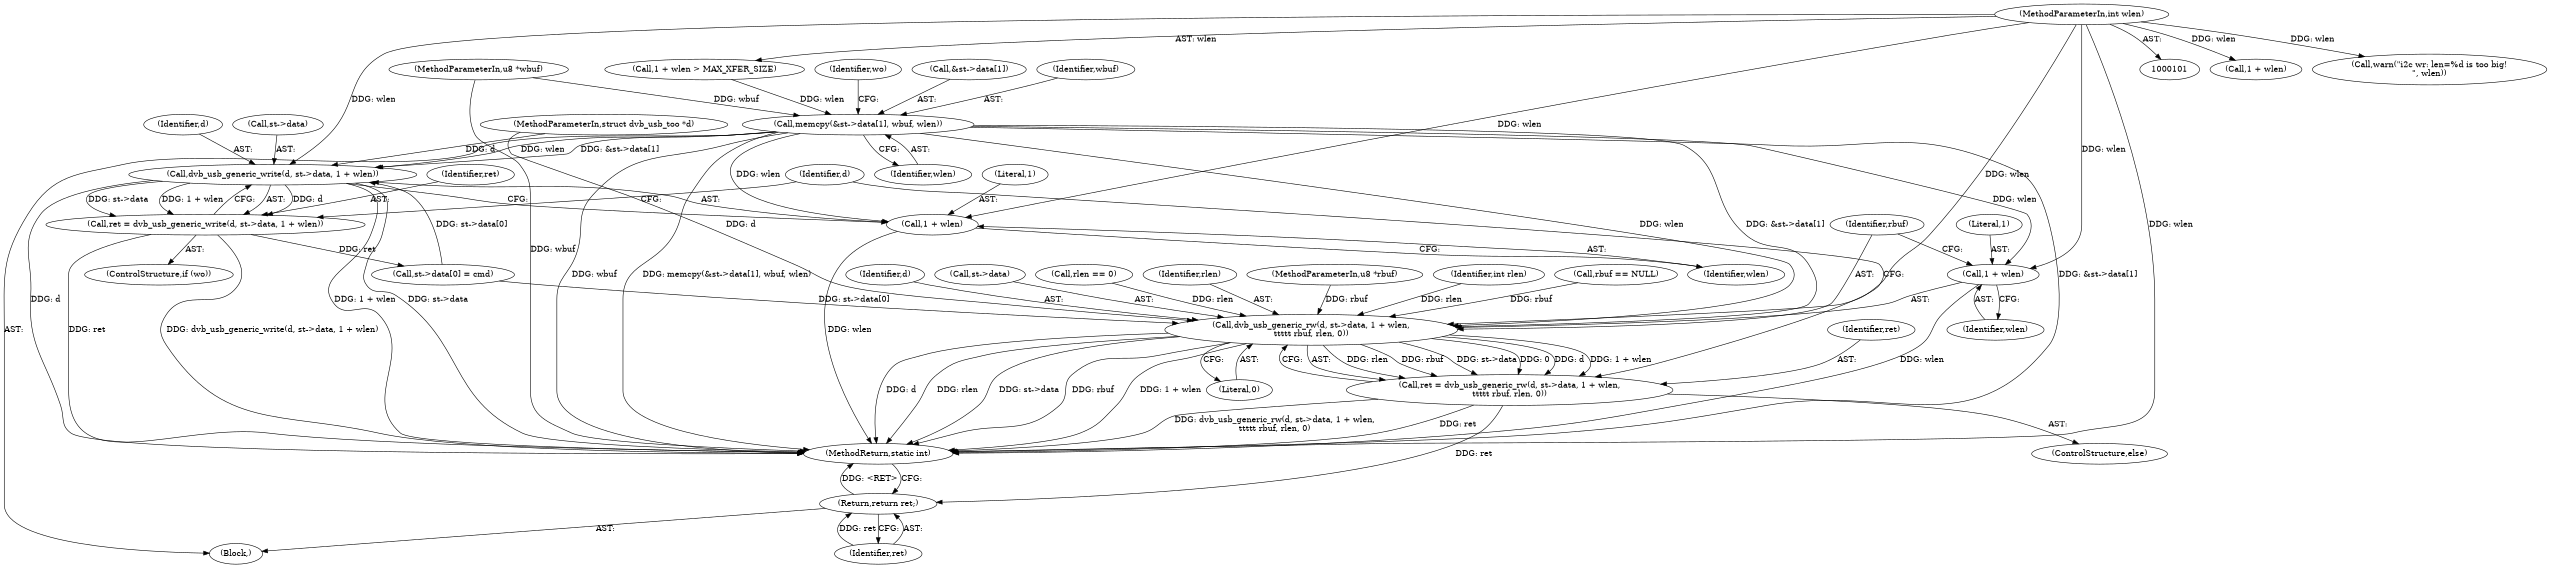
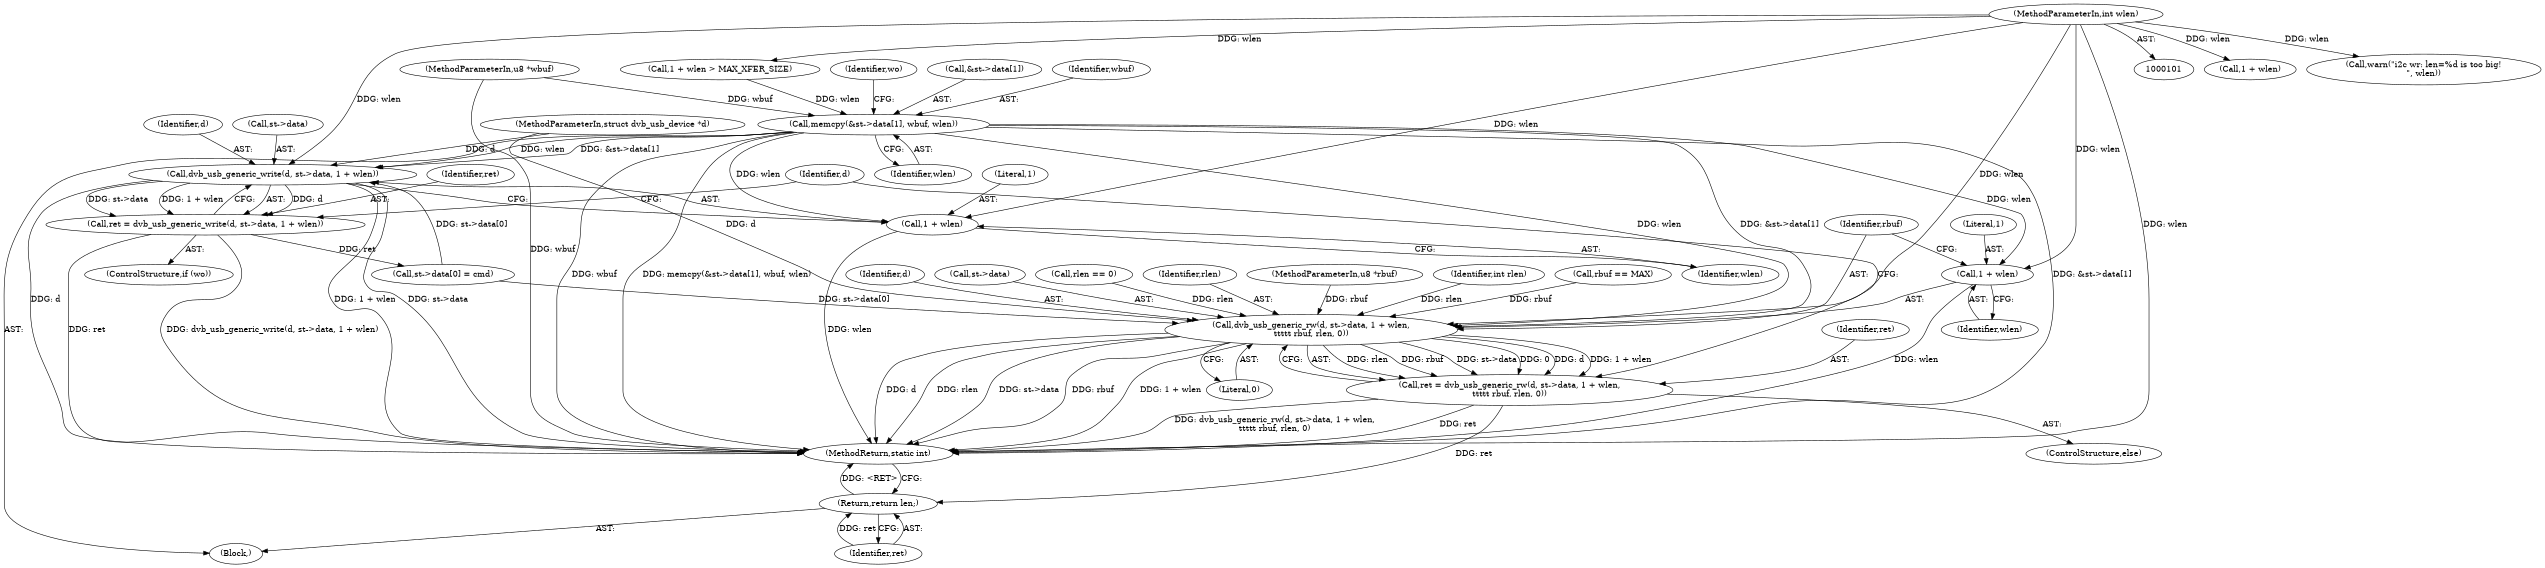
edge "(MethodParameterIn,int wlen)" -> "(Call,1 + wlen > MAX_XFER_SIZE)": label "AST: wlen" -> "DDG: wlen"
node "(MethodParameterIn,struct dvb_usb_too *d)": label "(MethodParameterIn,struct dvb_usb_too *d)" -> "(MethodParameterIn,struct dvb_usb_device *d)"
node "(Call,rbuf == NULL)": label "(Call,rbuf == NULL)" -> "(Call,rbuf == MAX)"
node "(Return,return ret;)": label "(Return,return ret;)" -> "(Return,return len;)"
